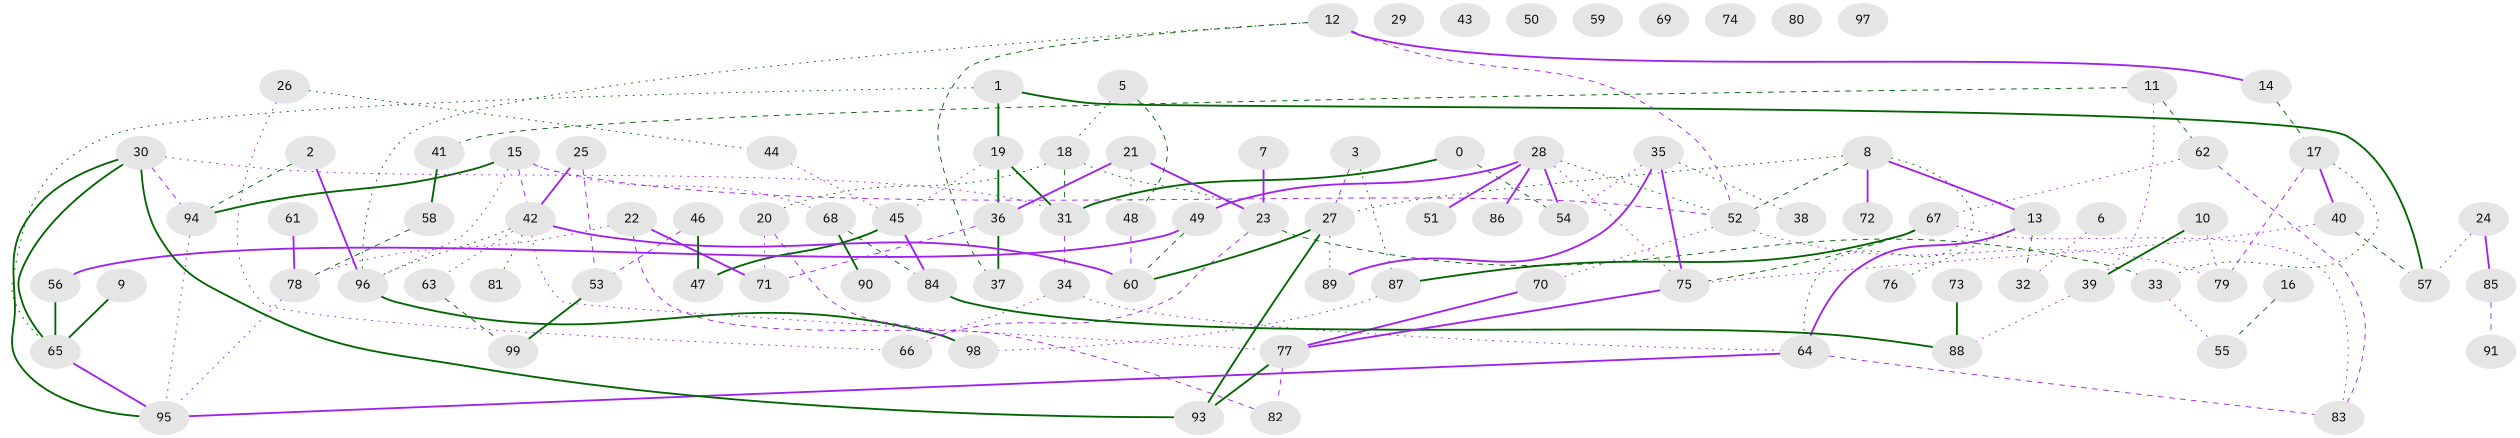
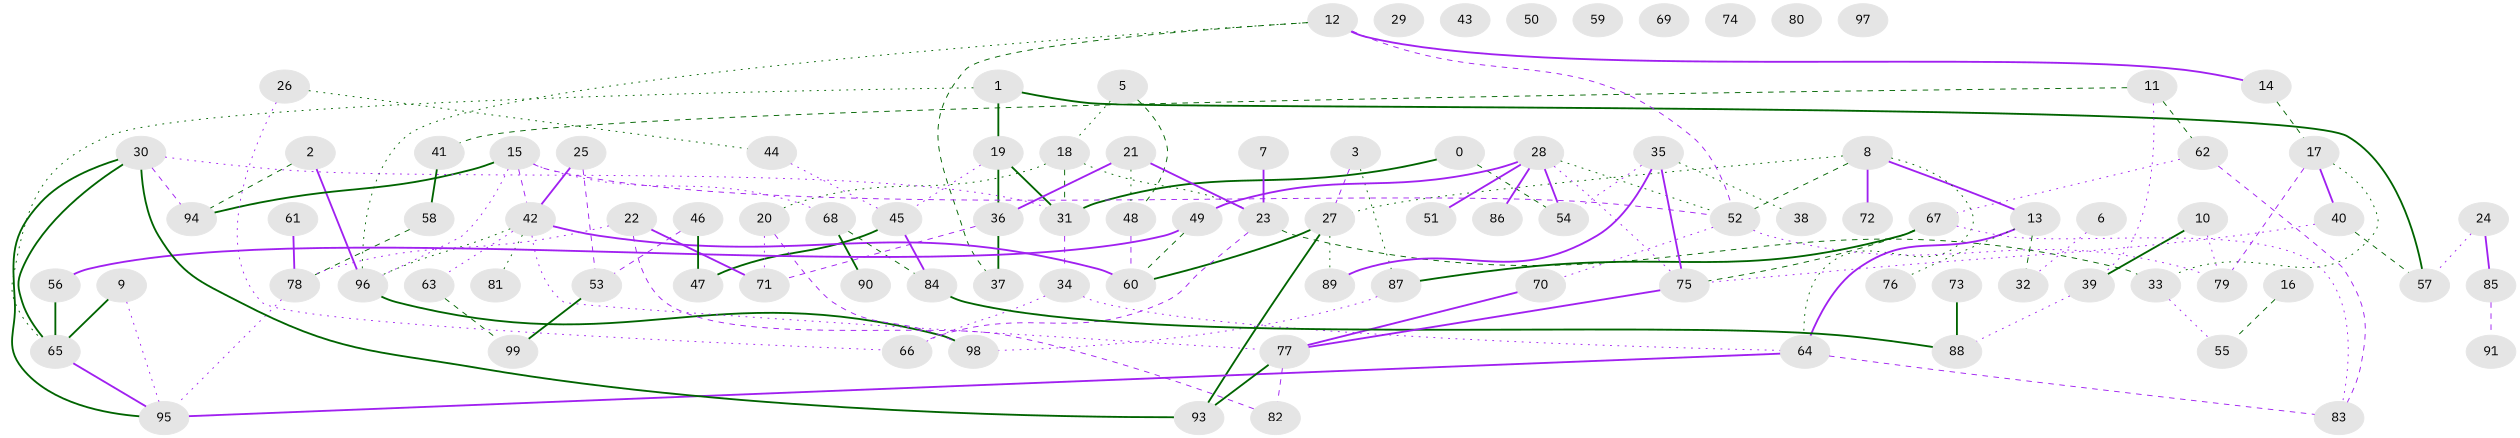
edge "94" -- "95": now "9" -- "95"
